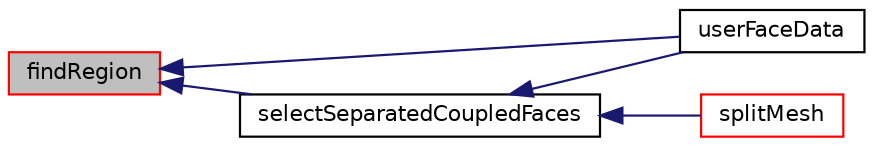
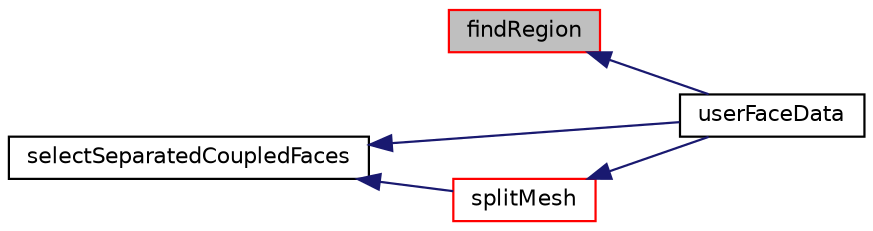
edge "selectSeparatedCoupledFaces" -> "findRegion": removed
edge "userFaceData" -> "splitMesh": added
